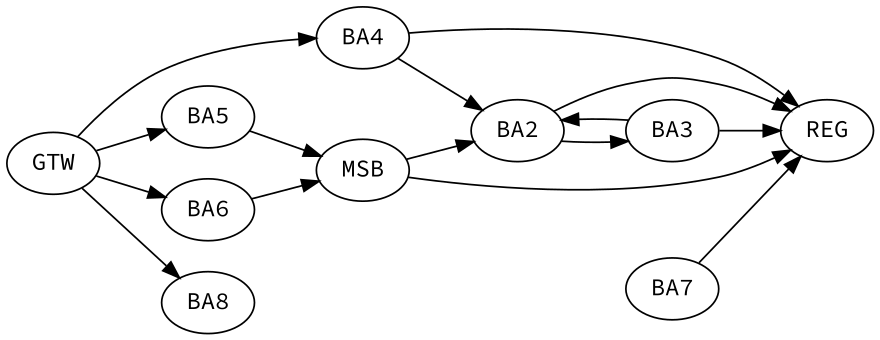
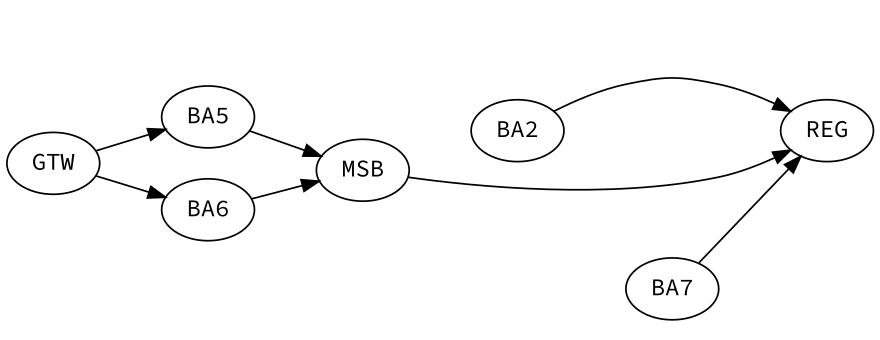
node "BA4": removed
node "BA3": removed
edge "MSB" -> "BA2": removed
node "BA8": removed
